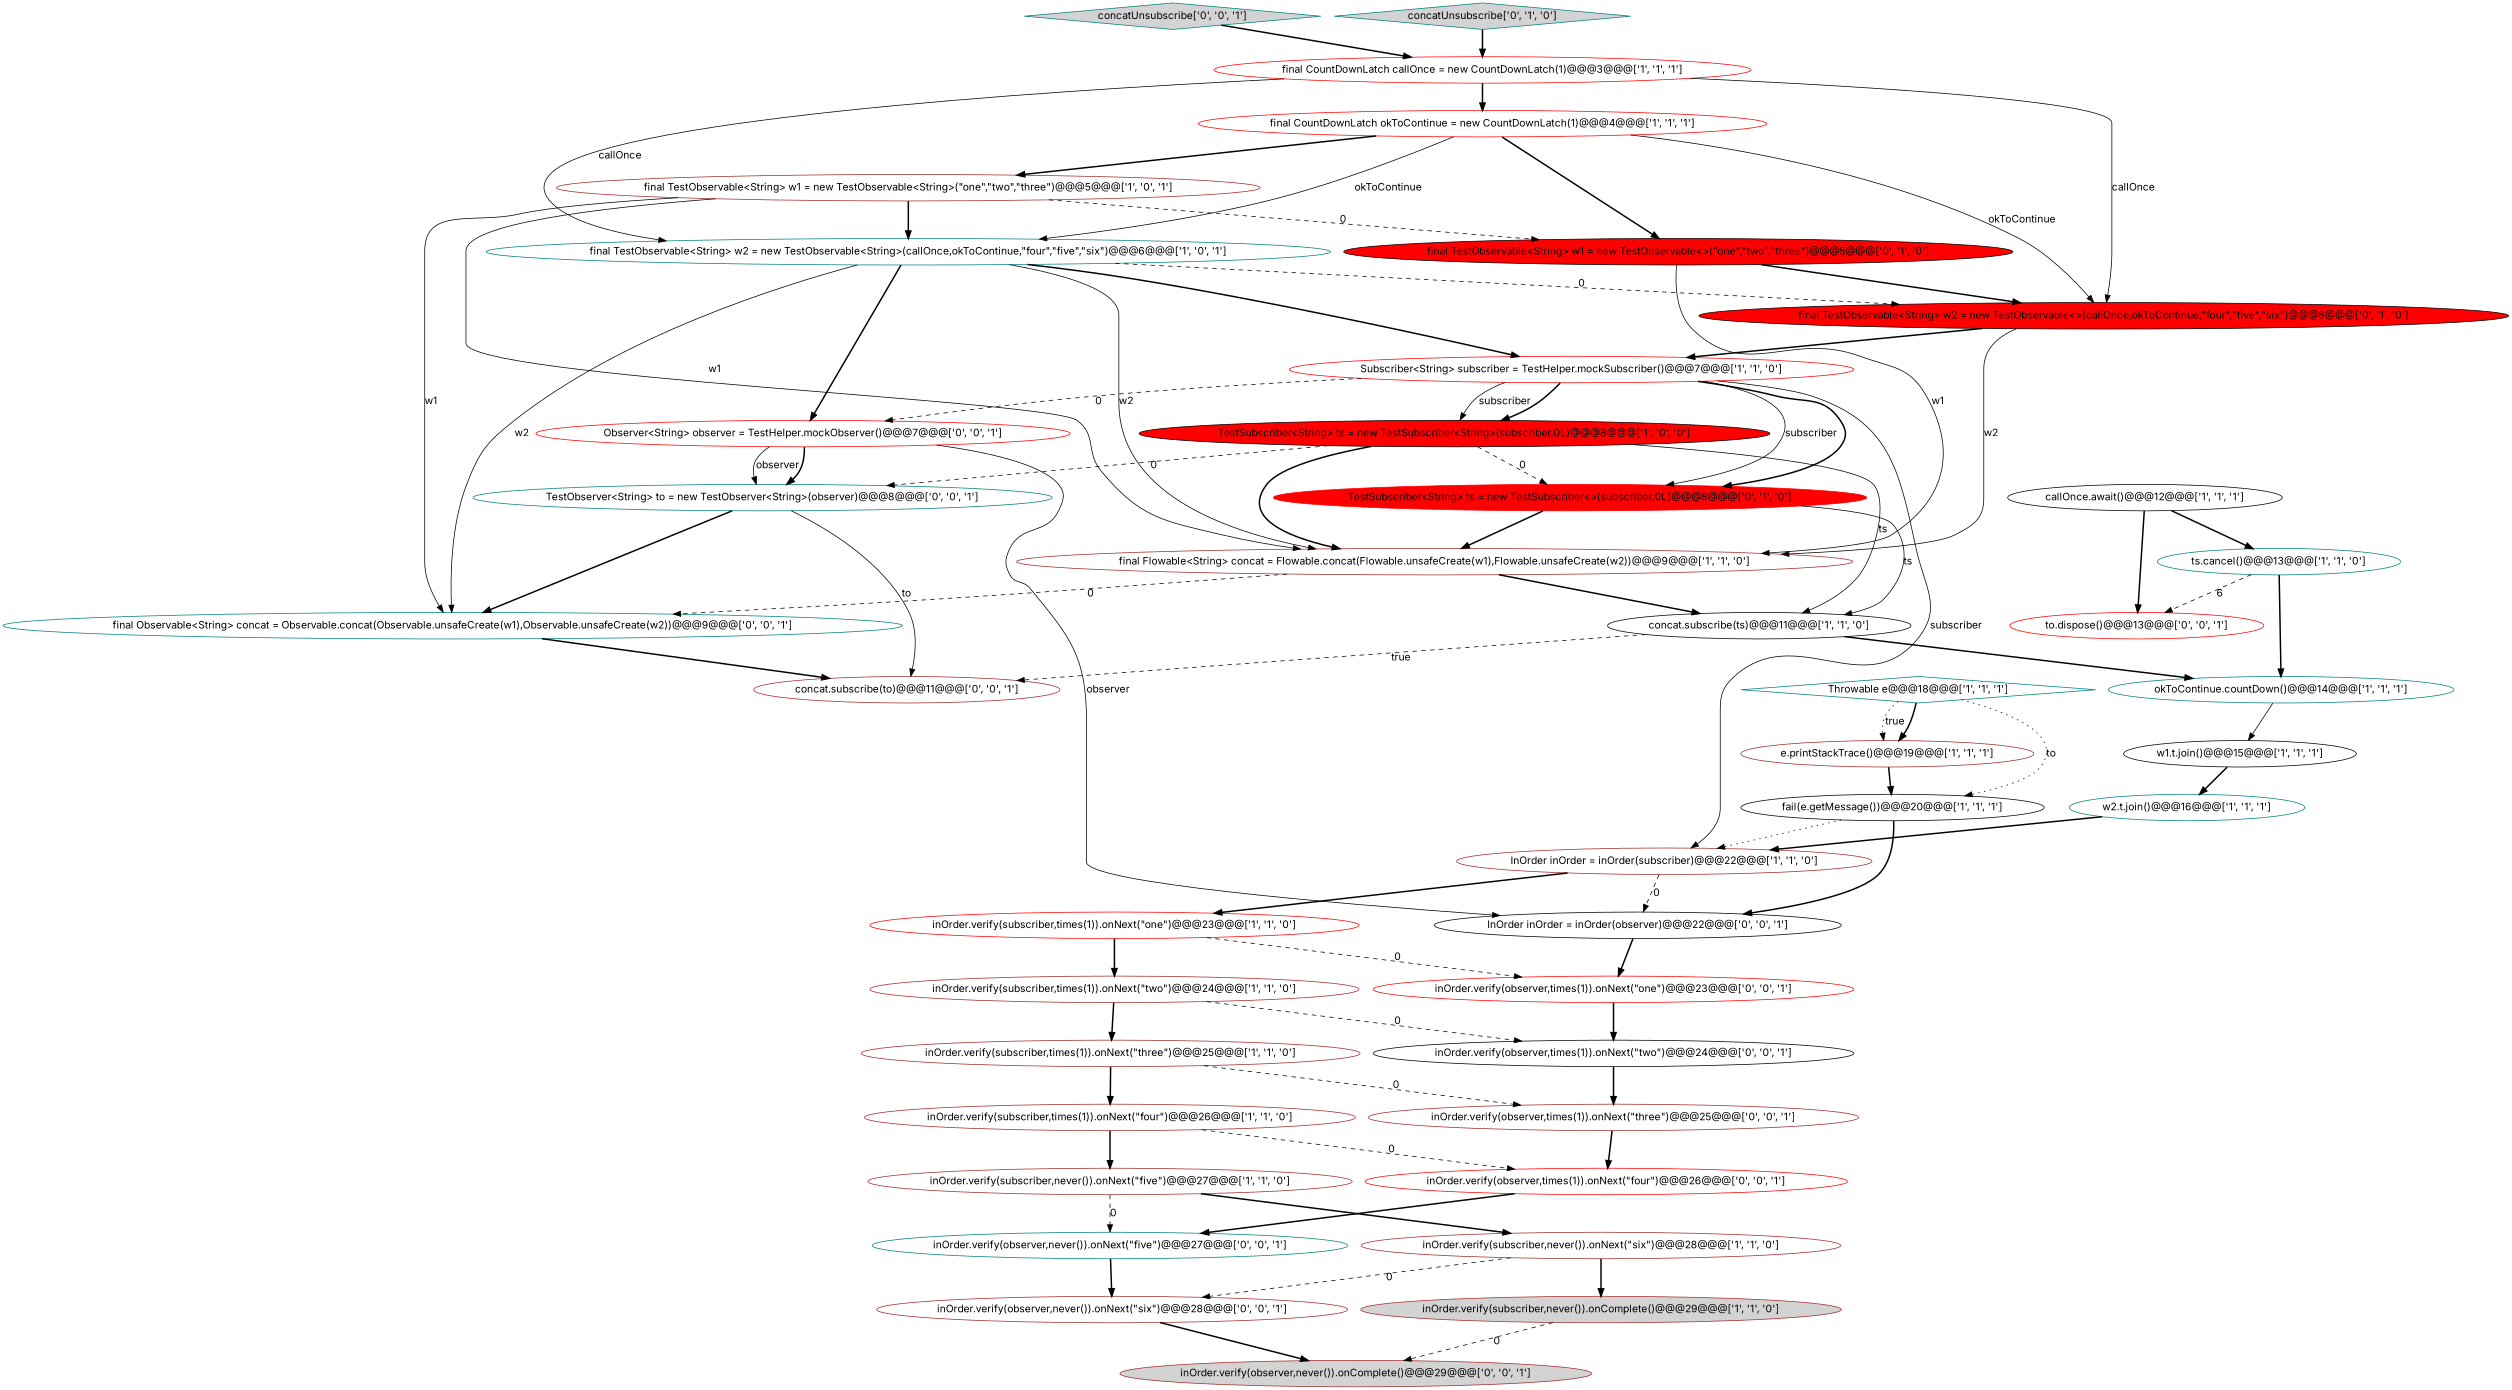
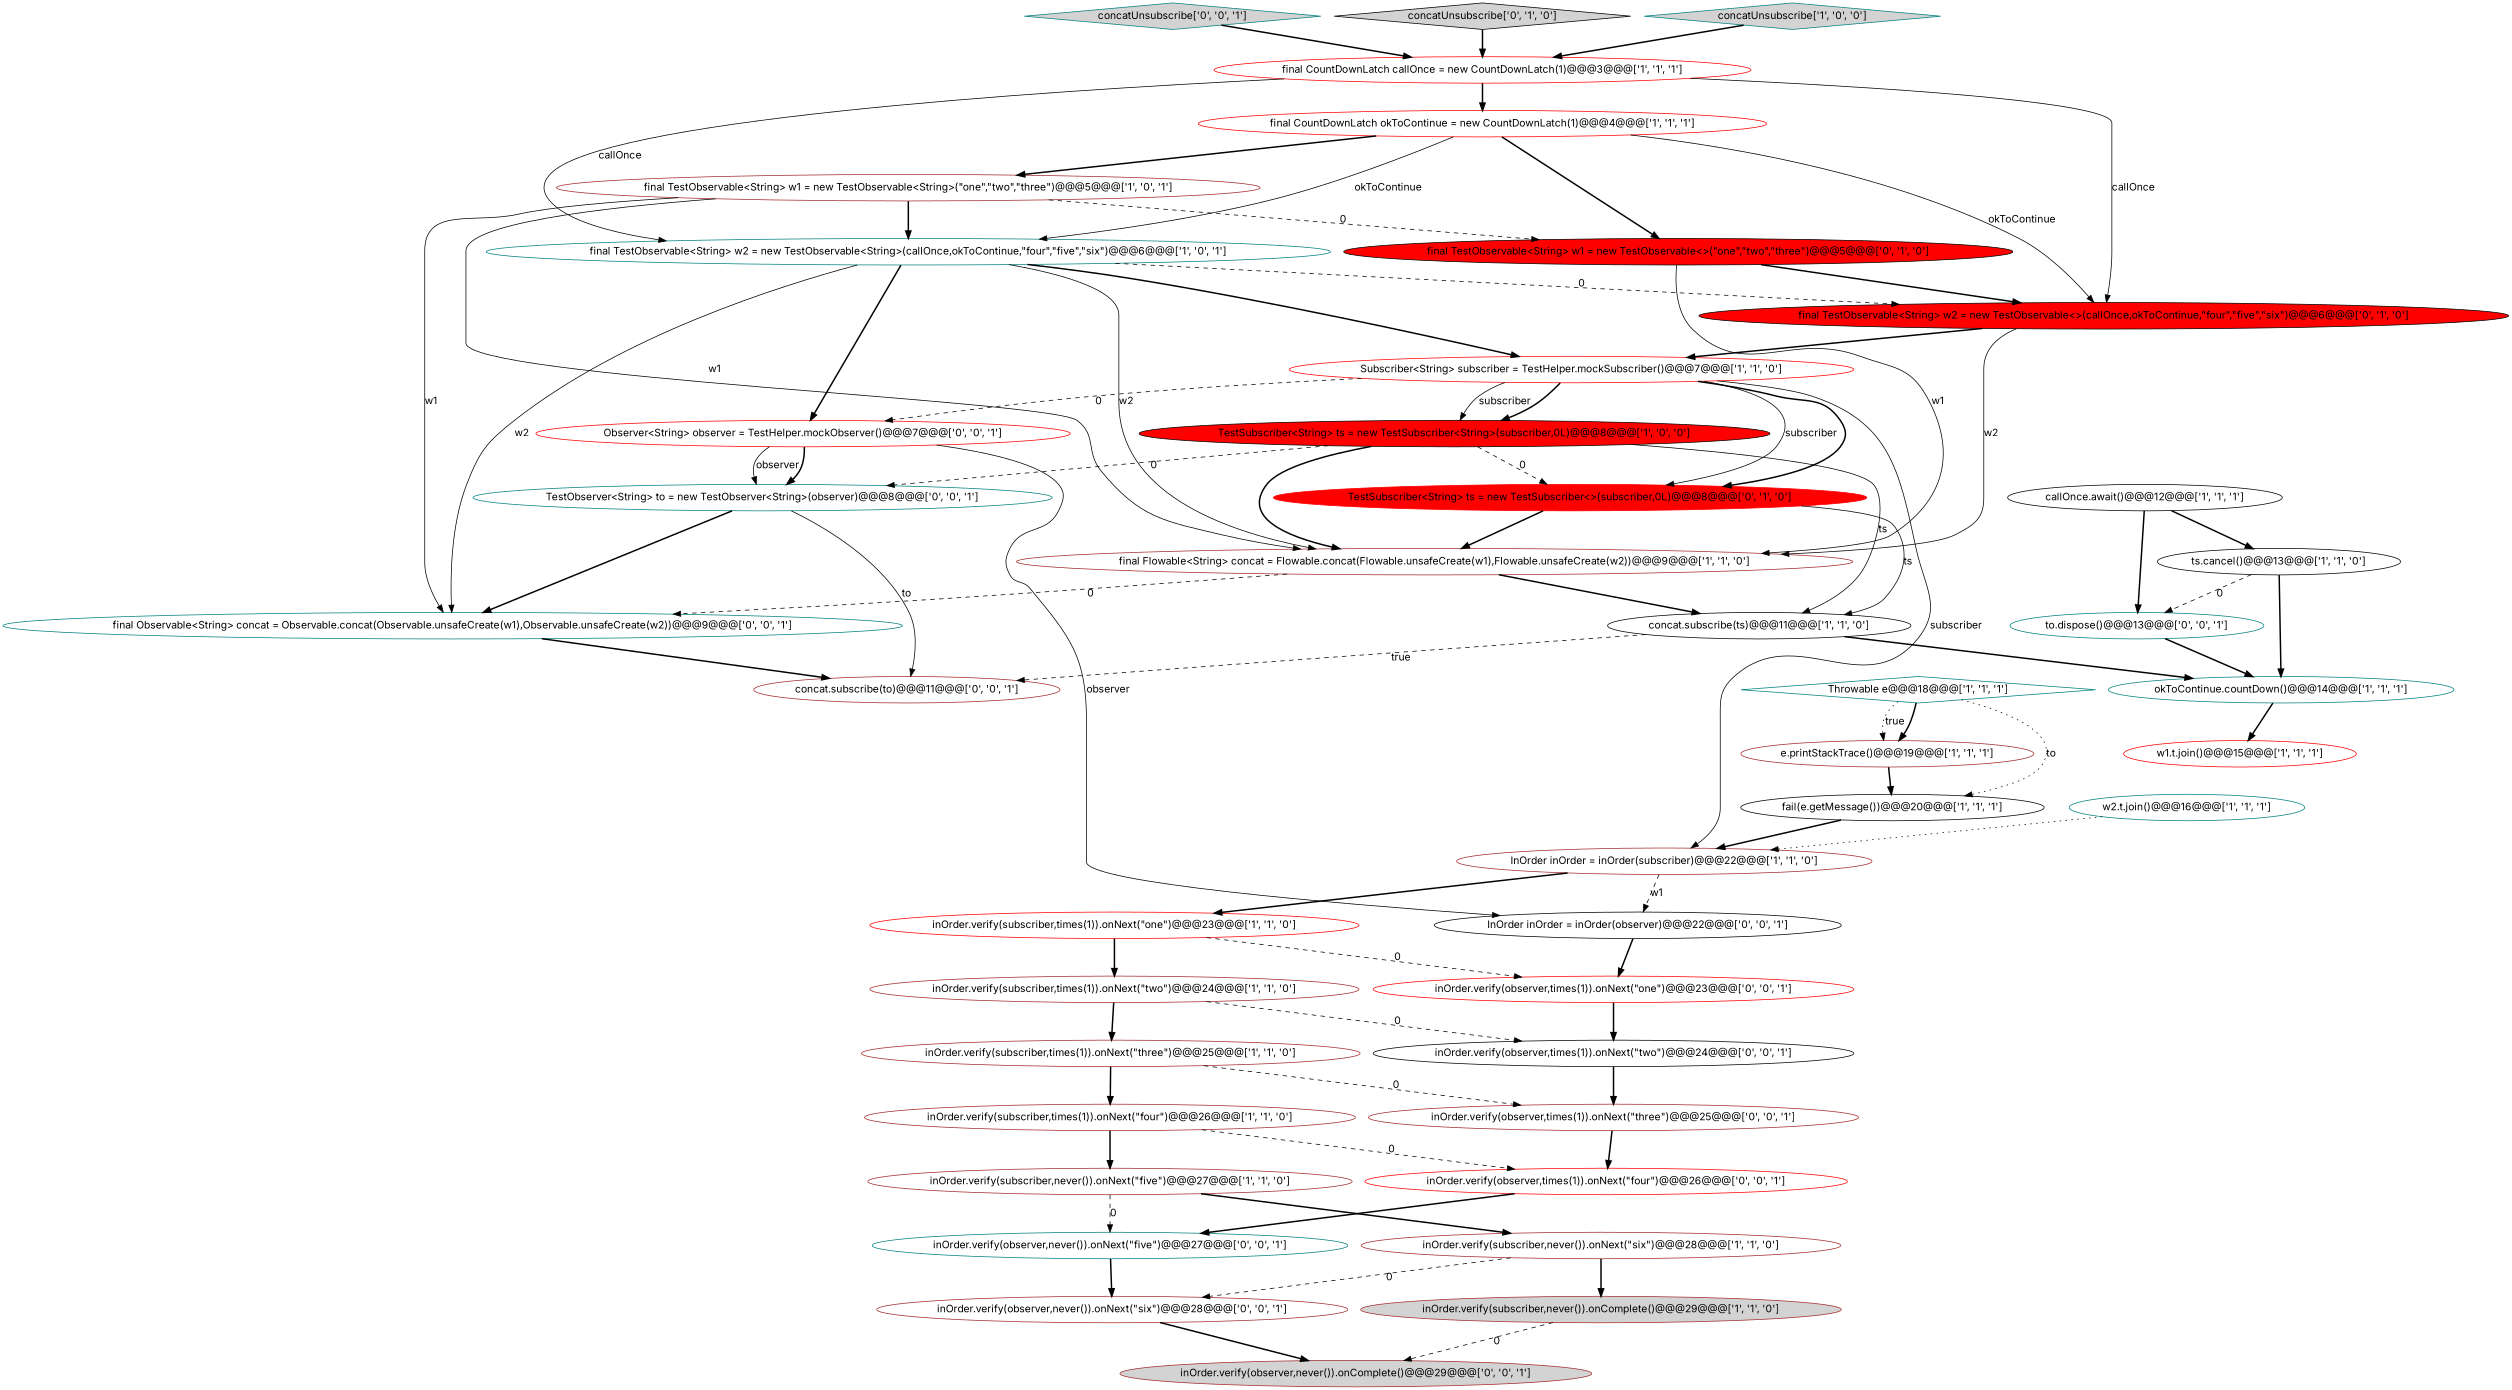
node "concatUnsubscribe['0', '1', '0']": color teal -> black
node "concatUnsubscribe['1', '0', '0']": added
node "ts.cancel()@@@13@@@['1', '1', '0']": color teal -> black
edge "ts.cancel()@@@13@@@['1', '1', '0']" -> "to.dispose()@@@13@@@['0', '0', '1']": label "6" -> "0"
node "to.dispose()@@@13@@@['0', '0', '1']": color red -> teal
edge "to.dispose()@@@13@@@['0', '0', '1']" -> "okToContinue.countDown()@@@14@@@['1', '1', '1']": added
edge "okToContinue.countDown()@@@14@@@['1', '1', '1']" -> "w1.t.join()@@@15@@@['1', '1', '1']": style solid -> bold
node "w1.t.join()@@@15@@@['1', '1', '1']": color black -> red
edge "w1.t.join()@@@15@@@['1', '1', '1']" -> "w2.t.join()@@@16@@@['1', '1', '1']": removed
edge "fail(e.getMessage())@@@20@@@['1', '1', '1']" -> "InOrder inOrder = inOrder(subscriber)@@@22@@@['1', '1', '0']": style dotted -> bold
edge "w2.t.join()@@@16@@@['1', '1', '1']" -> "InOrder inOrder = inOrder(subscriber)@@@22@@@['1', '1', '0']": style bold -> dotted
edge "fail(e.getMessage())@@@20@@@['1', '1', '1']" -> "InOrder inOrder = inOrder(observer)@@@22@@@['0', '0', '1']": removed
edge "InOrder inOrder = inOrder(subscriber)@@@22@@@['1', '1', '0']" -> "InOrder inOrder = inOrder(observer)@@@22@@@['0', '0', '1']": label "0" -> "w1"
